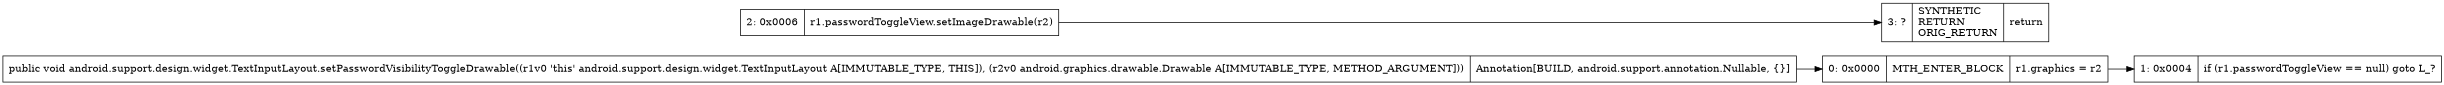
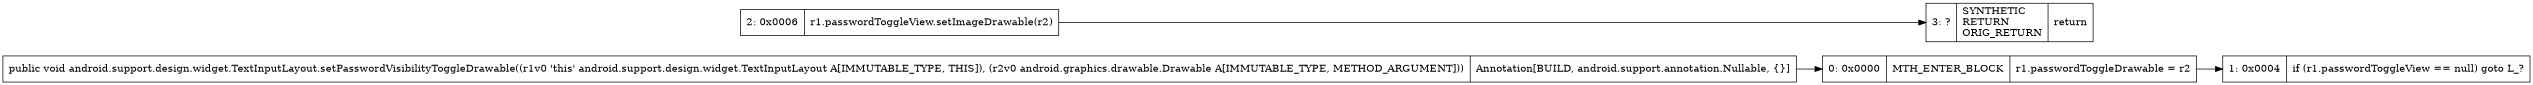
node "0: 0x0000": text "r1.graphics = r2" -> "r1.passwordToggleDrawable = r2"
